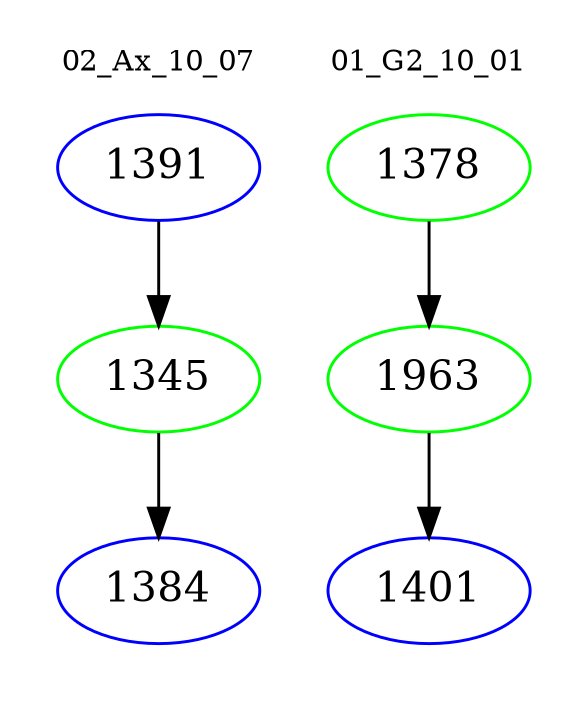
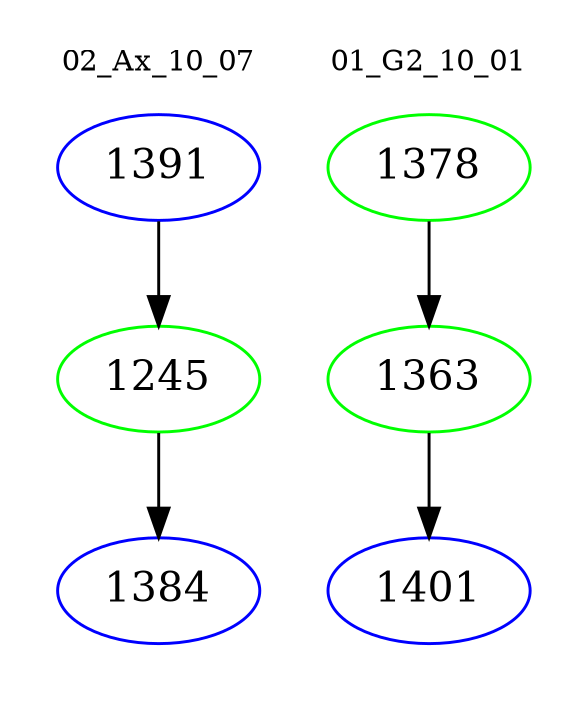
node "1345": label "1345" -> "1245"
node "1963": label "1963" -> "1363"
